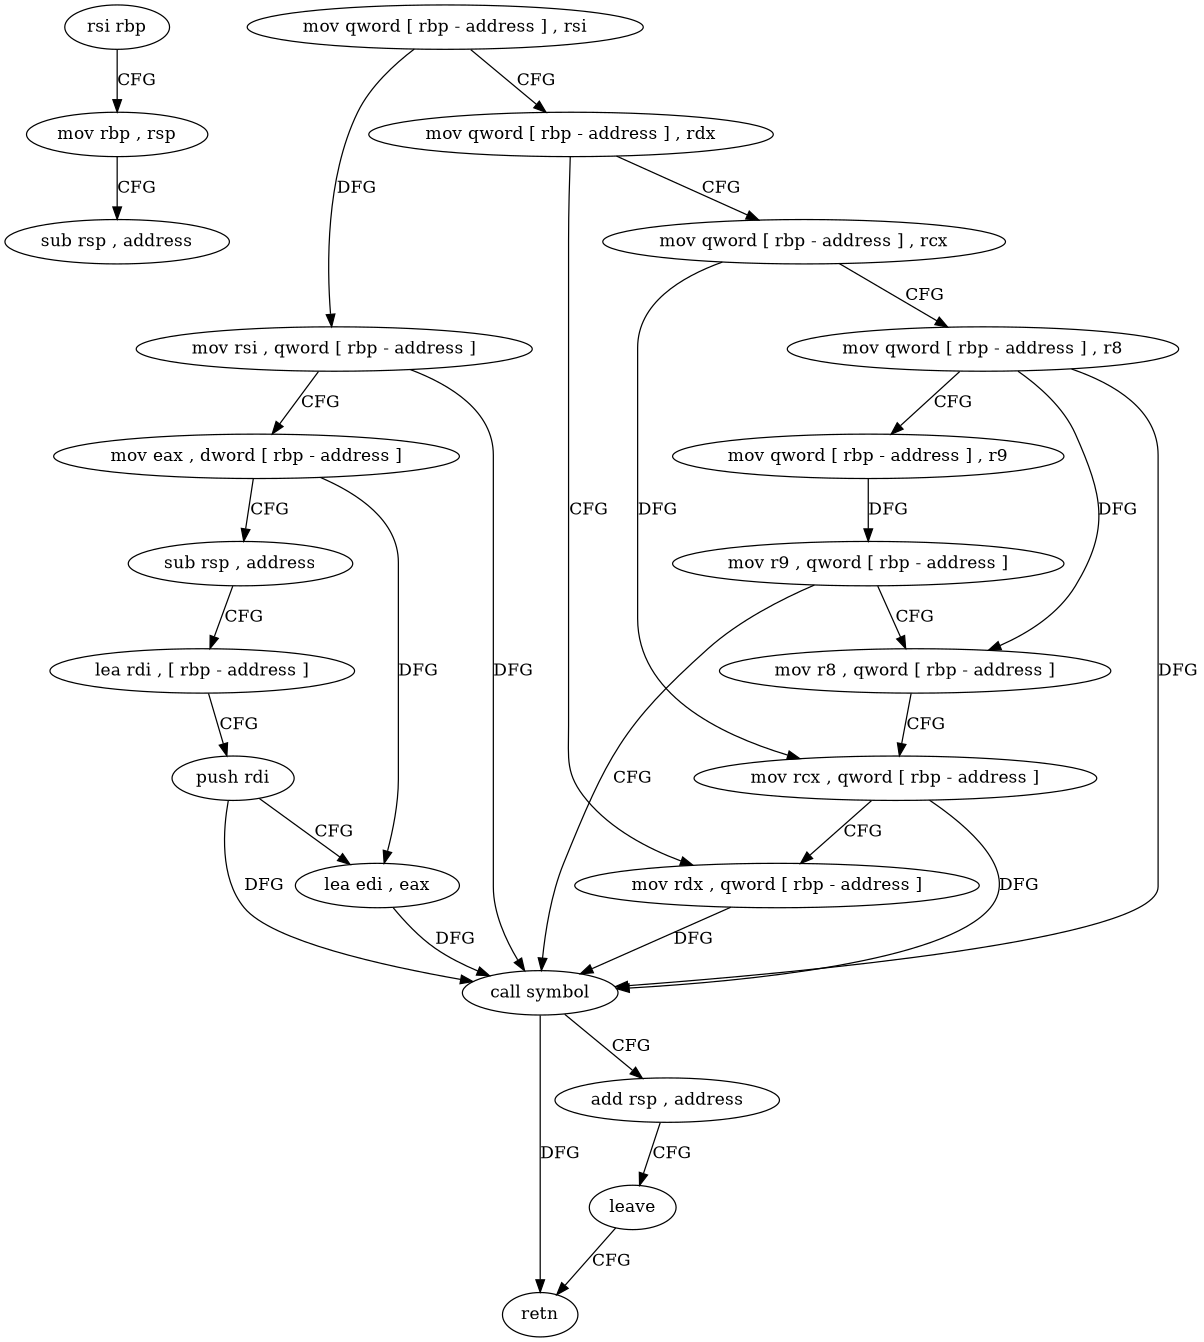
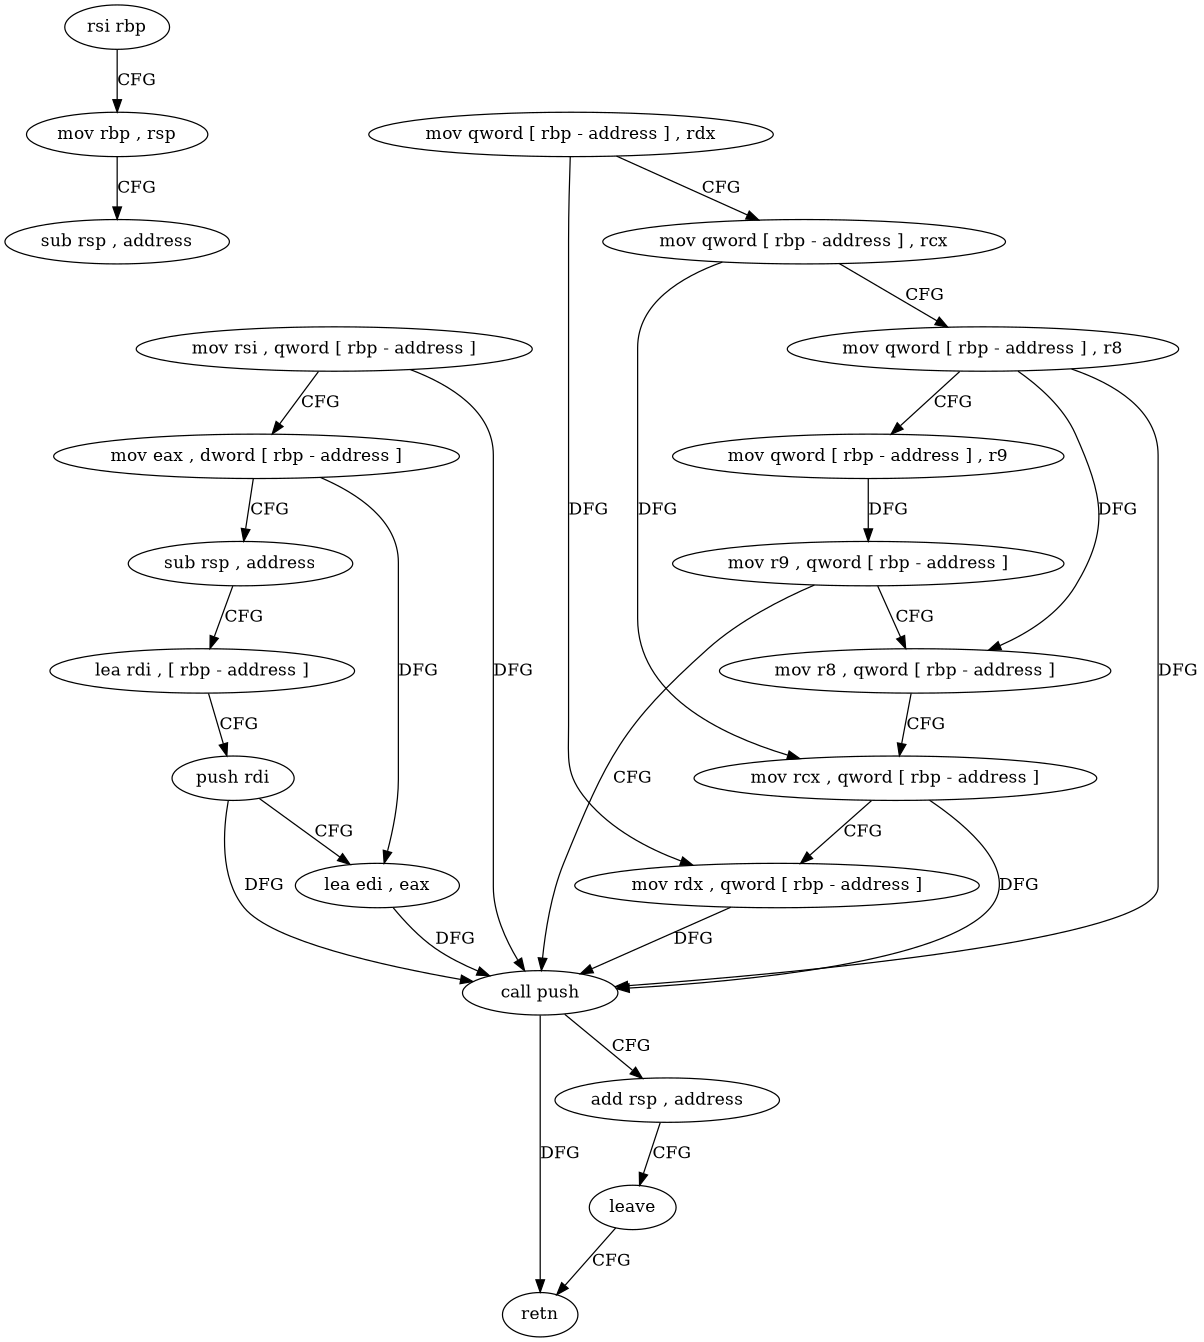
node "mov qword [ rbp - address ] , rsi": removed
edge "mov qword [ rbp - address ] , rdx" -> "mov rdx , qword [ rbp - address ]": label "CFG" -> "DFG"
node "call symbol": label "call symbol" -> "call push"
